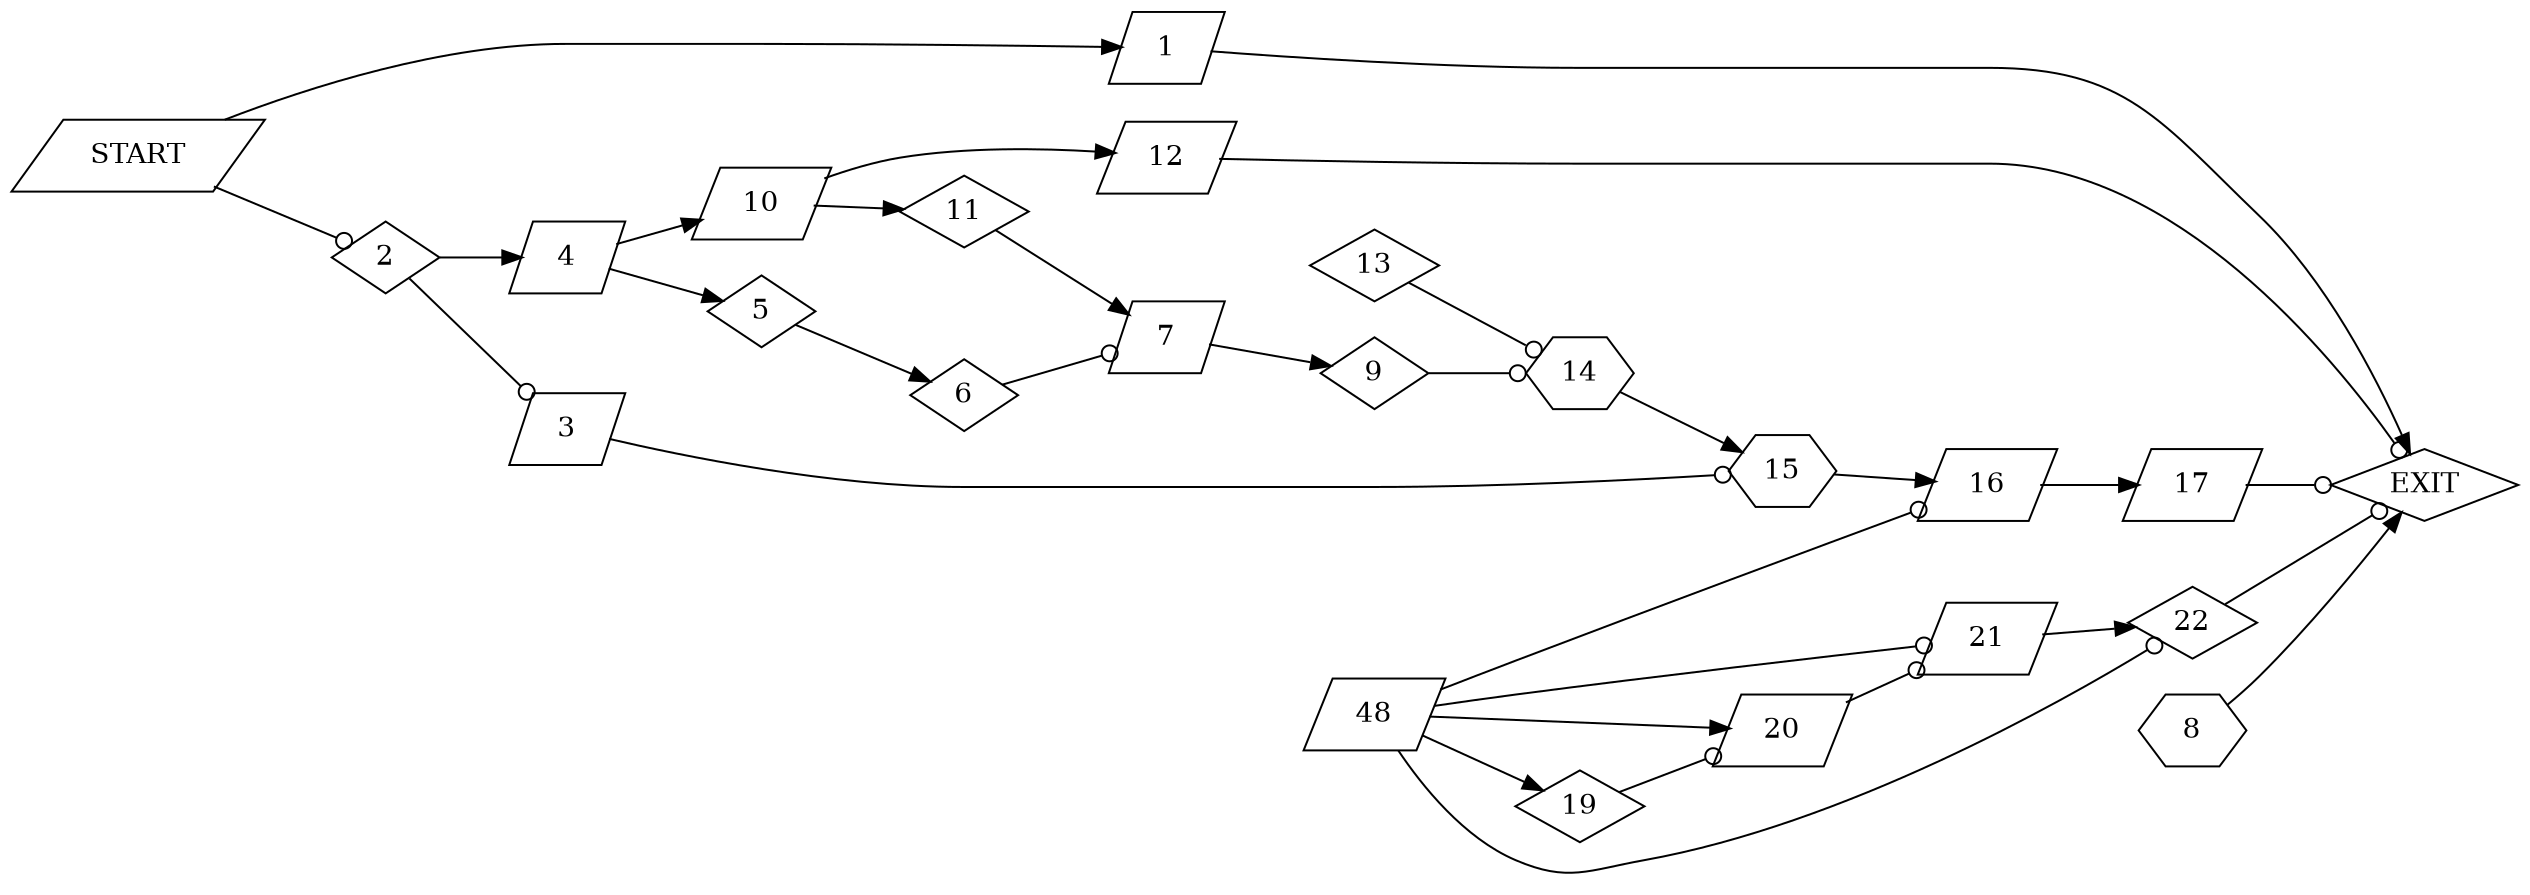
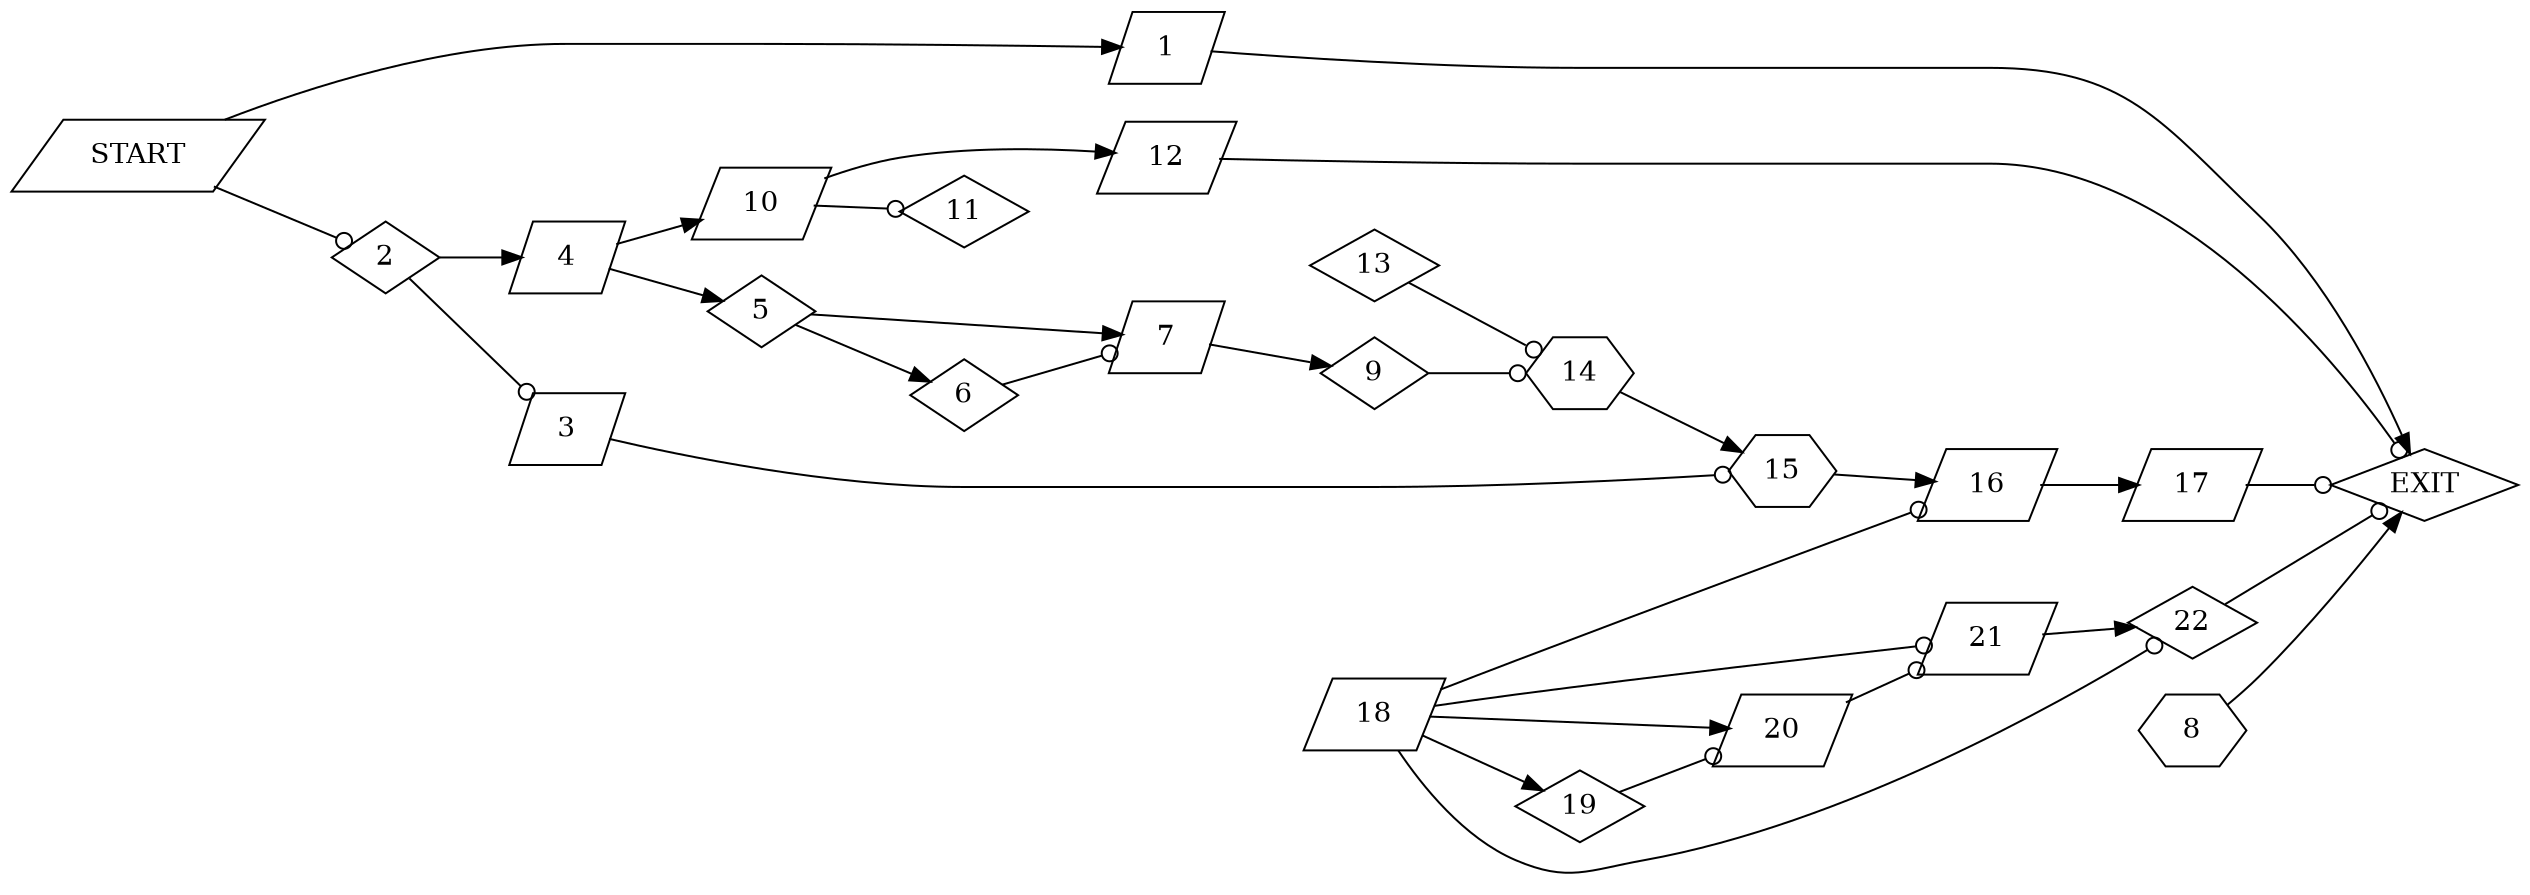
edge "10" -> "11": arrowhead normal -> odot
edge "11" -> "7": now "5" -> "7"
node "48": label "48" -> "18"
